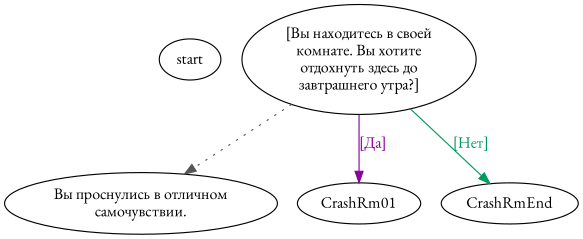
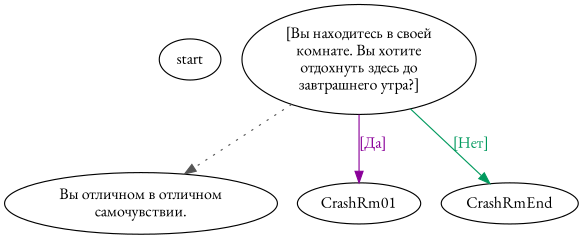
node "Вы проснулись в отличном самочувствии.": label "Вы проснулись в отличном самочувствии." -> "Вы отличном в отличном самочувствии."
